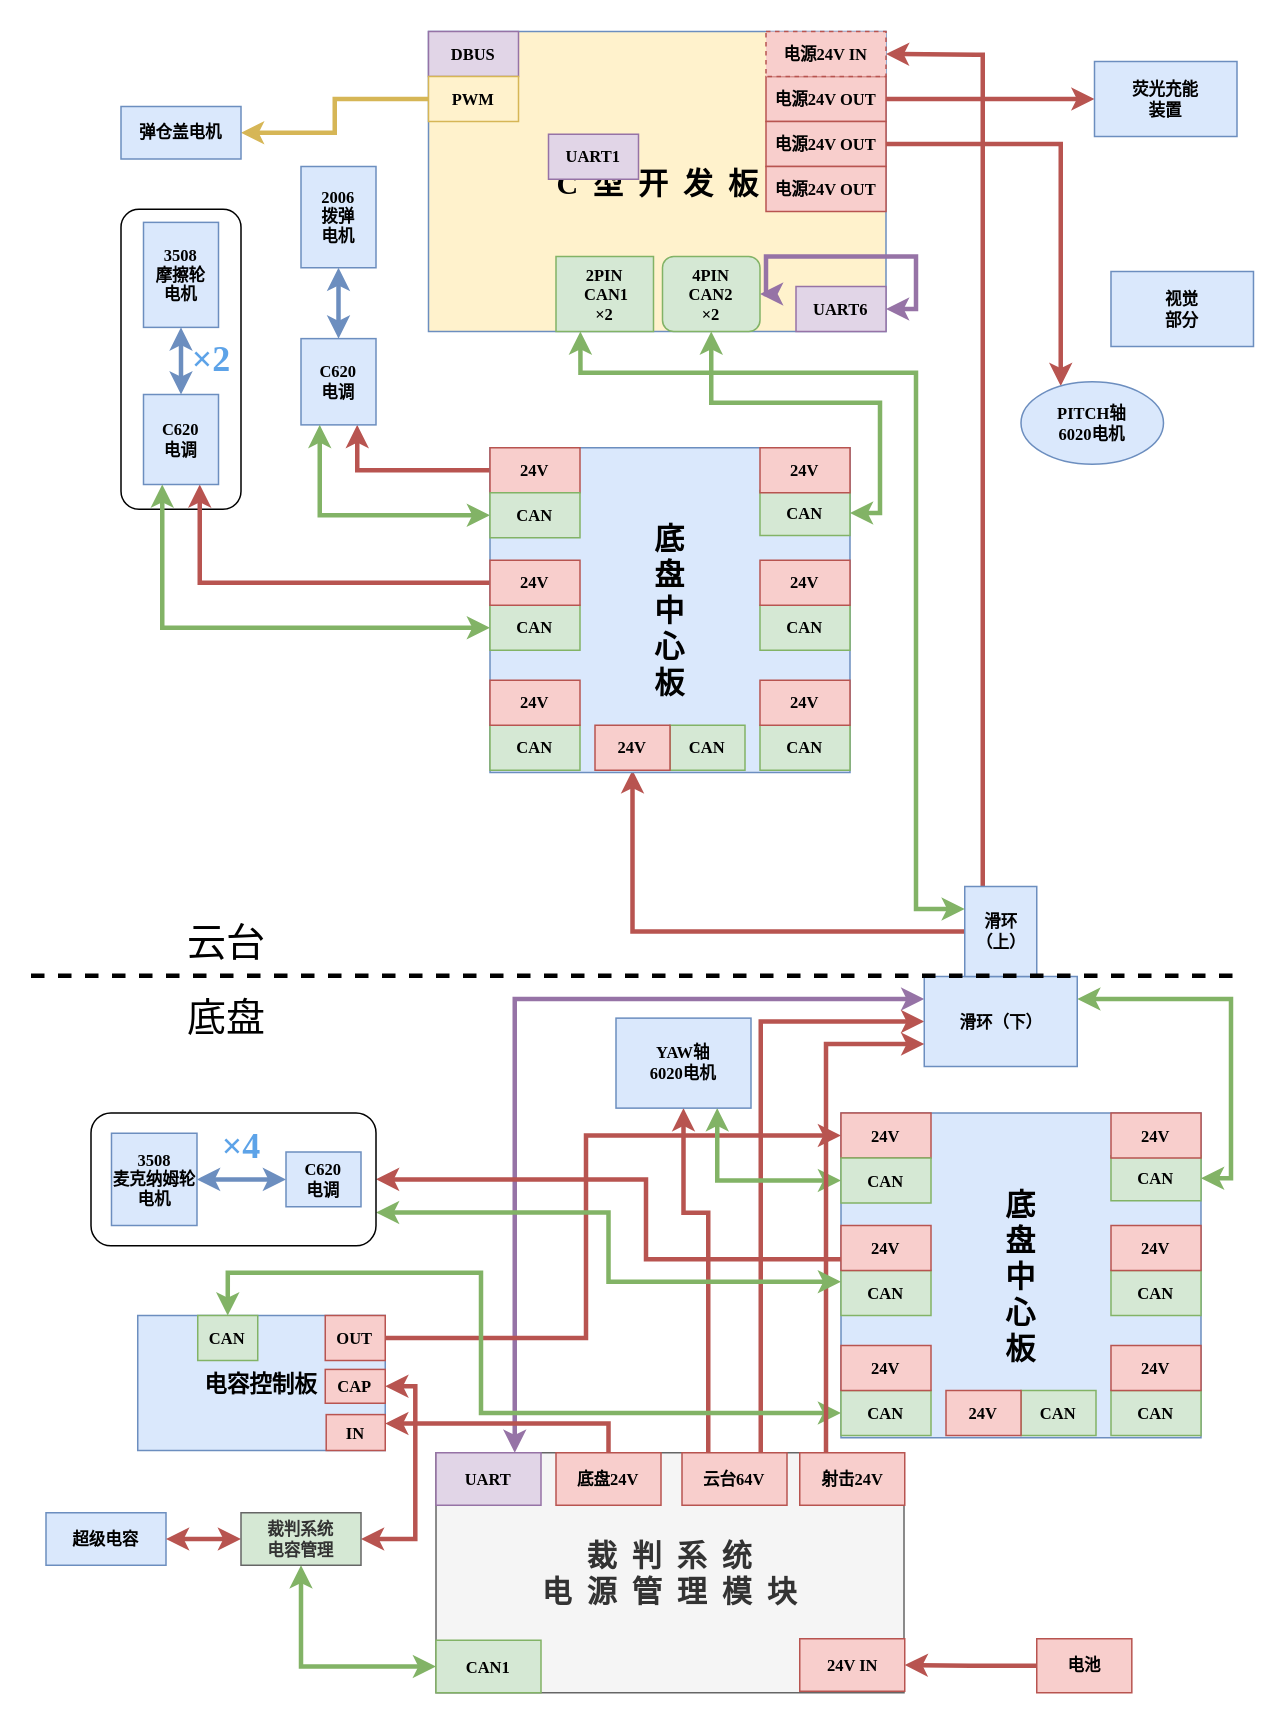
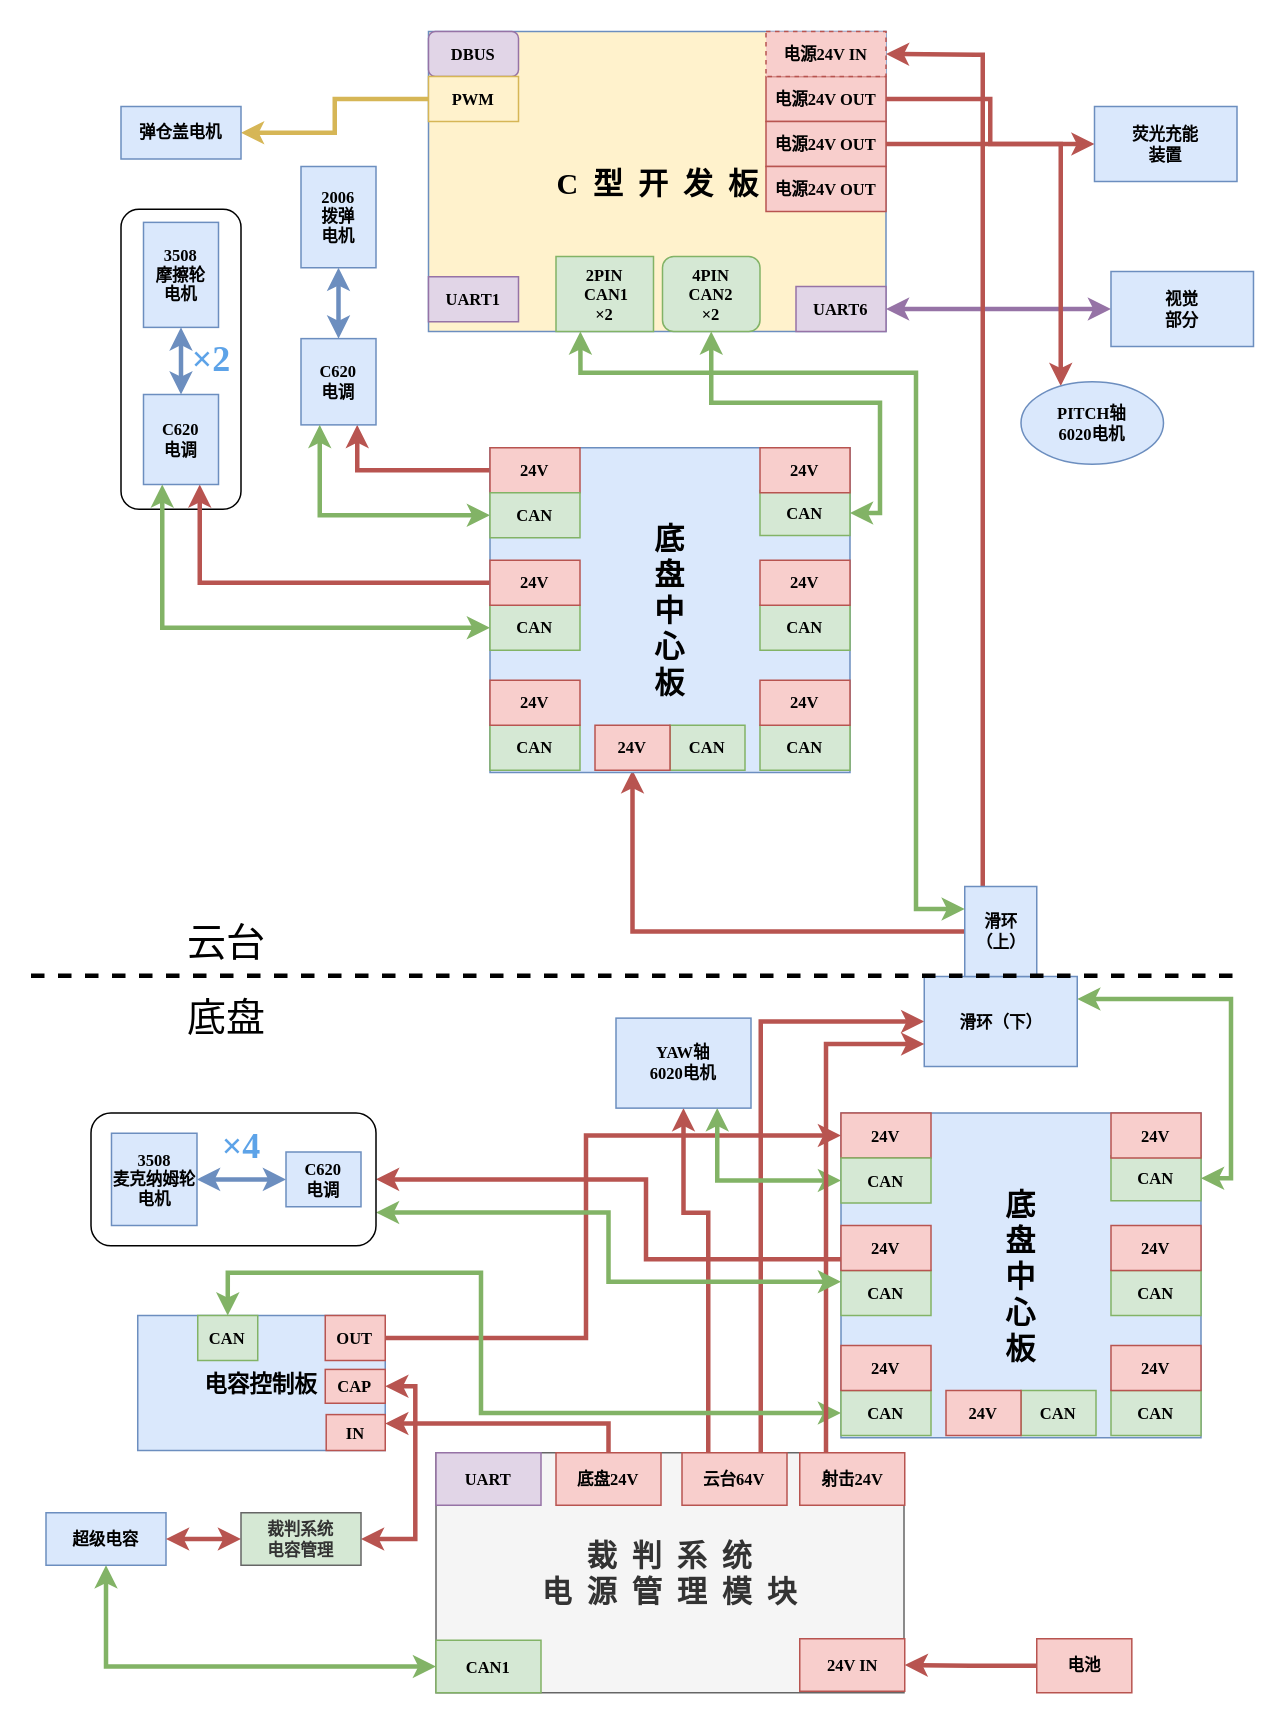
node "DBUS": shape rectangle -> rounded rectangle
node "荧光充能 装置": moved (1166, 99) -> (1166, 144)
node "UART1": moved (593, 157) -> (473, 299)
edge "4PIN CAN2 ×2" -- "UART6": now "视觉 部分" -- "UART6"
edge "滑环（下）" -- "UART": removed
edge "裁判系统 电容管理" -- "CAN1": now "超级电容" -- "CAN1"
